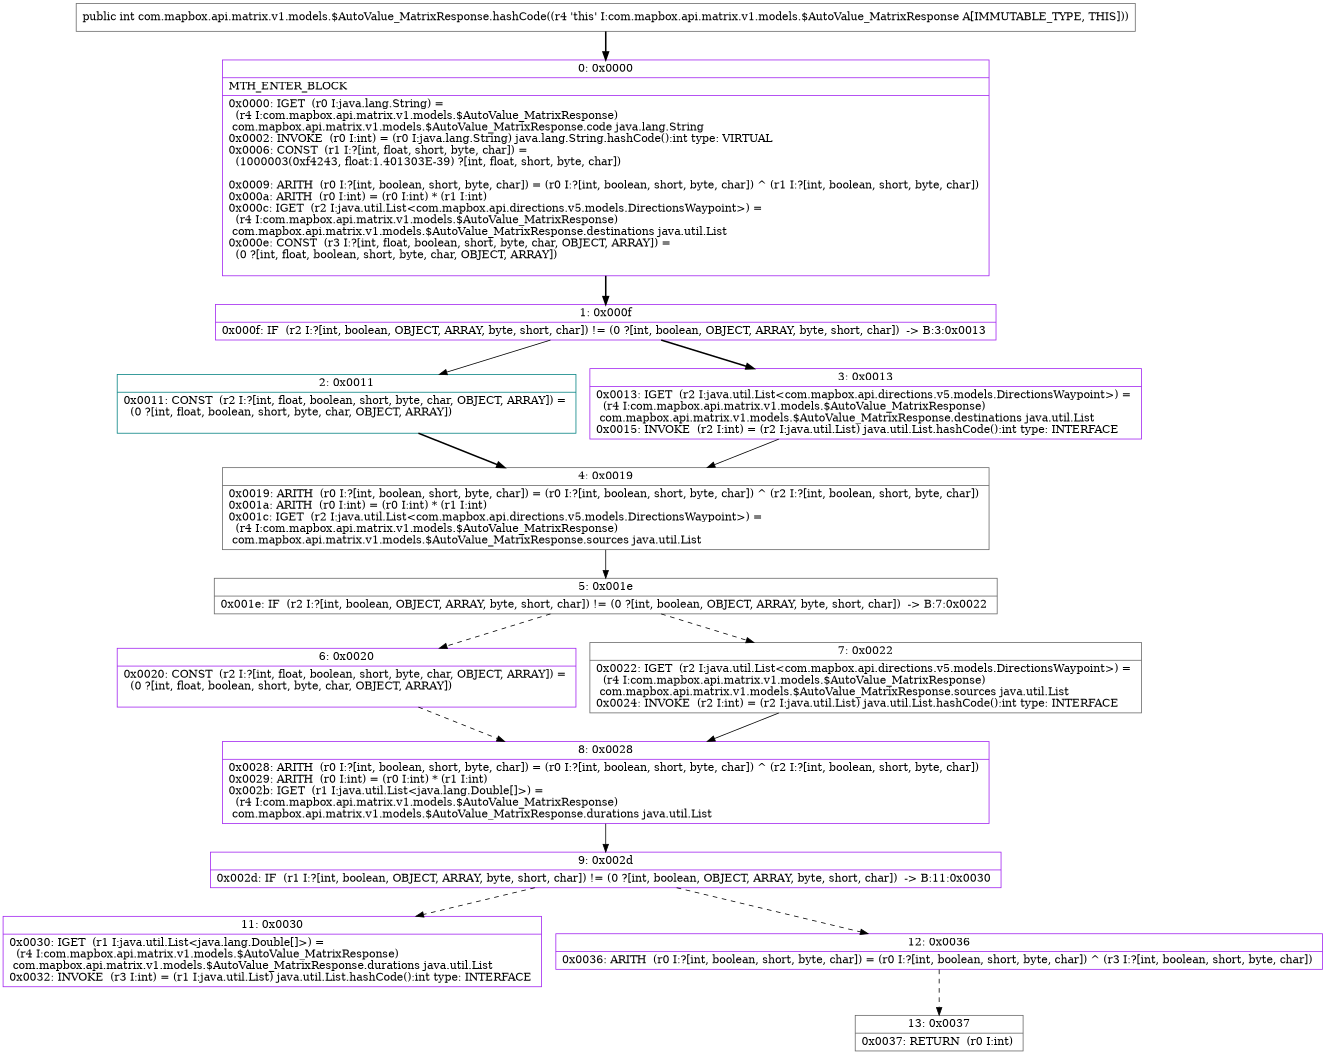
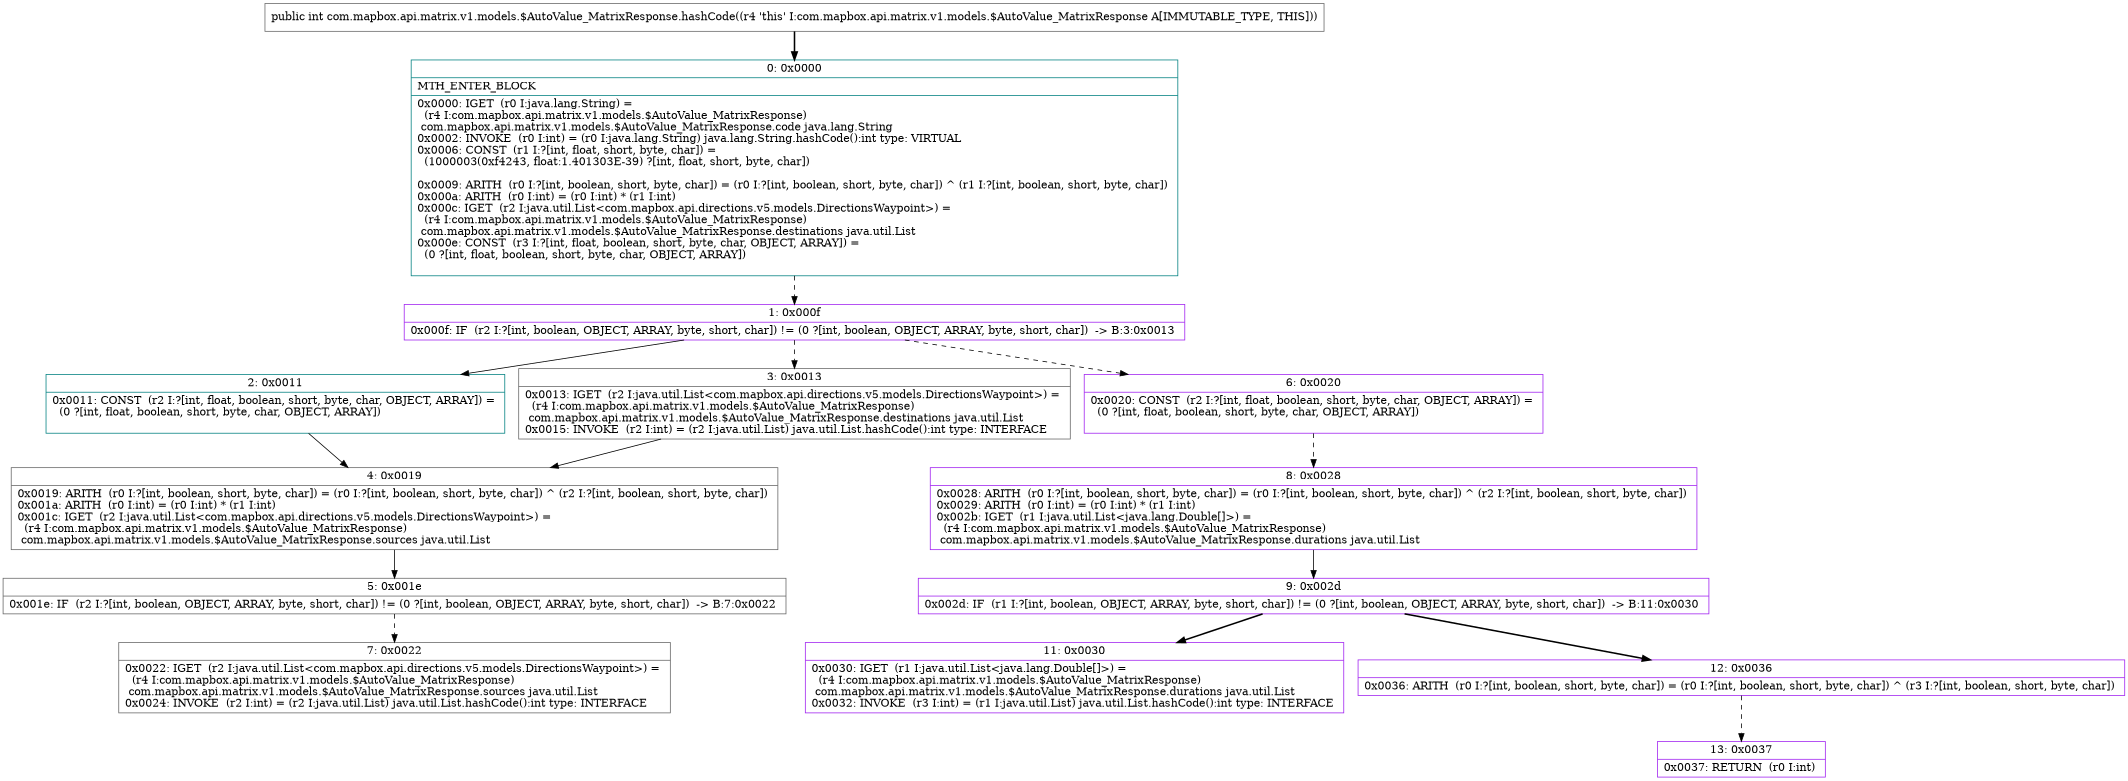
node "0: 0x0000": color purple -> teal
edge "0: 0x0000" -> "1: 0x000f": style bold -> dashed
edge "1: 0x000f" -> "3: 0x0013": style bold -> dashed
node "3: 0x0013": color purple -> gray40
edge "2: 0x0011" -> "4: 0x0019": style bold -> solid
edge "5: 0x001e" -> "6: 0x0020": now "1: 0x000f" -> "6: 0x0020"
edge "7: 0x0022" -> "8: 0x0028": removed
edge "9: 0x002d" -> "11: 0x0030": style dashed -> bold
edge "9: 0x002d" -> "12: 0x0036": style dashed -> bold
node "13: 0x0037": color gray40 -> purple
